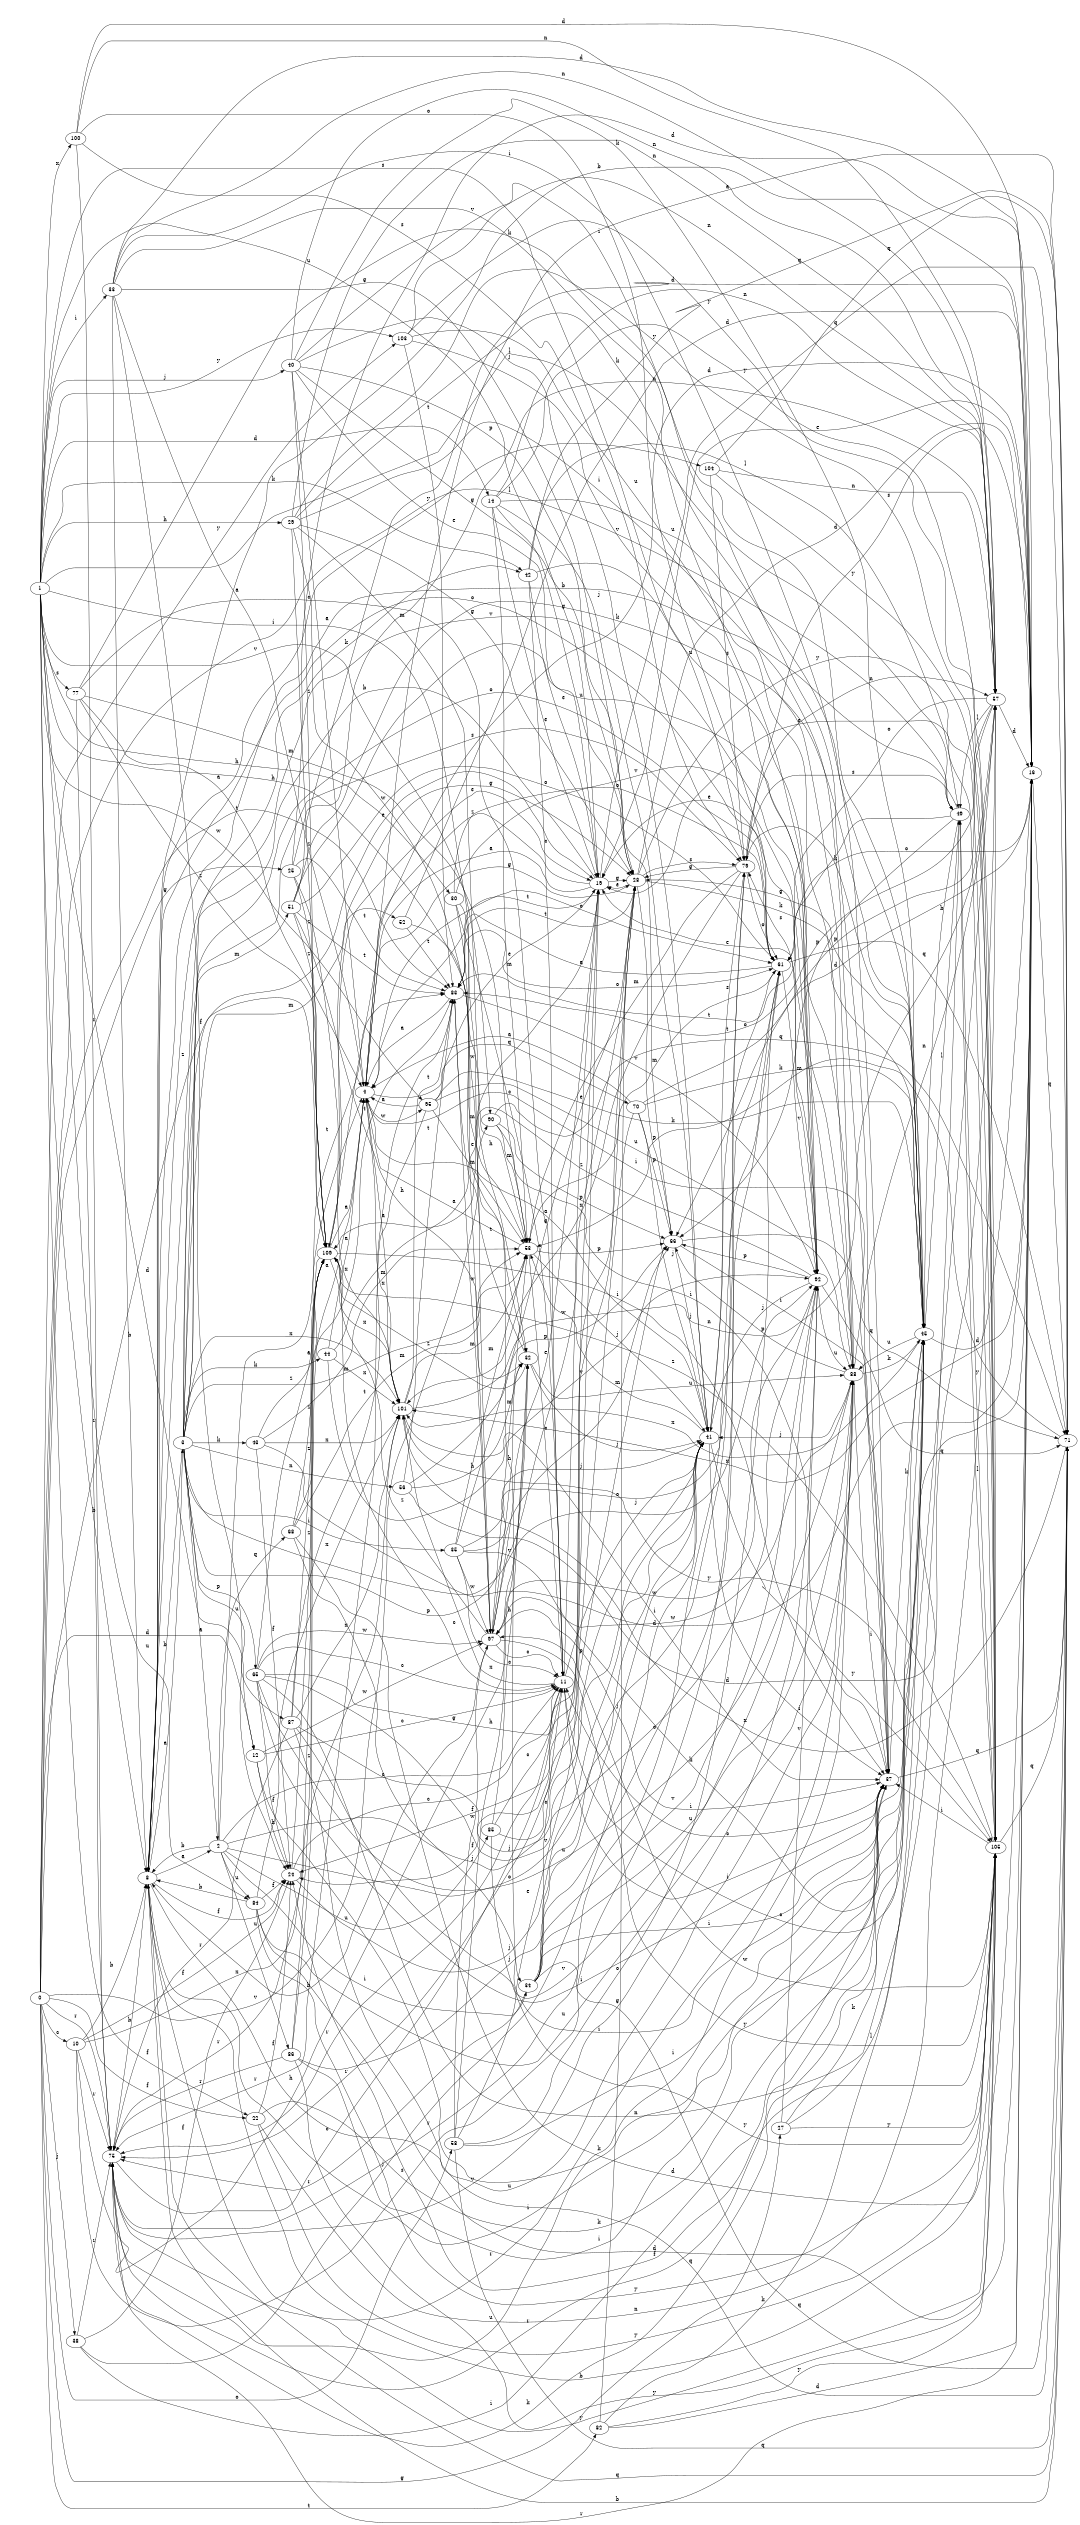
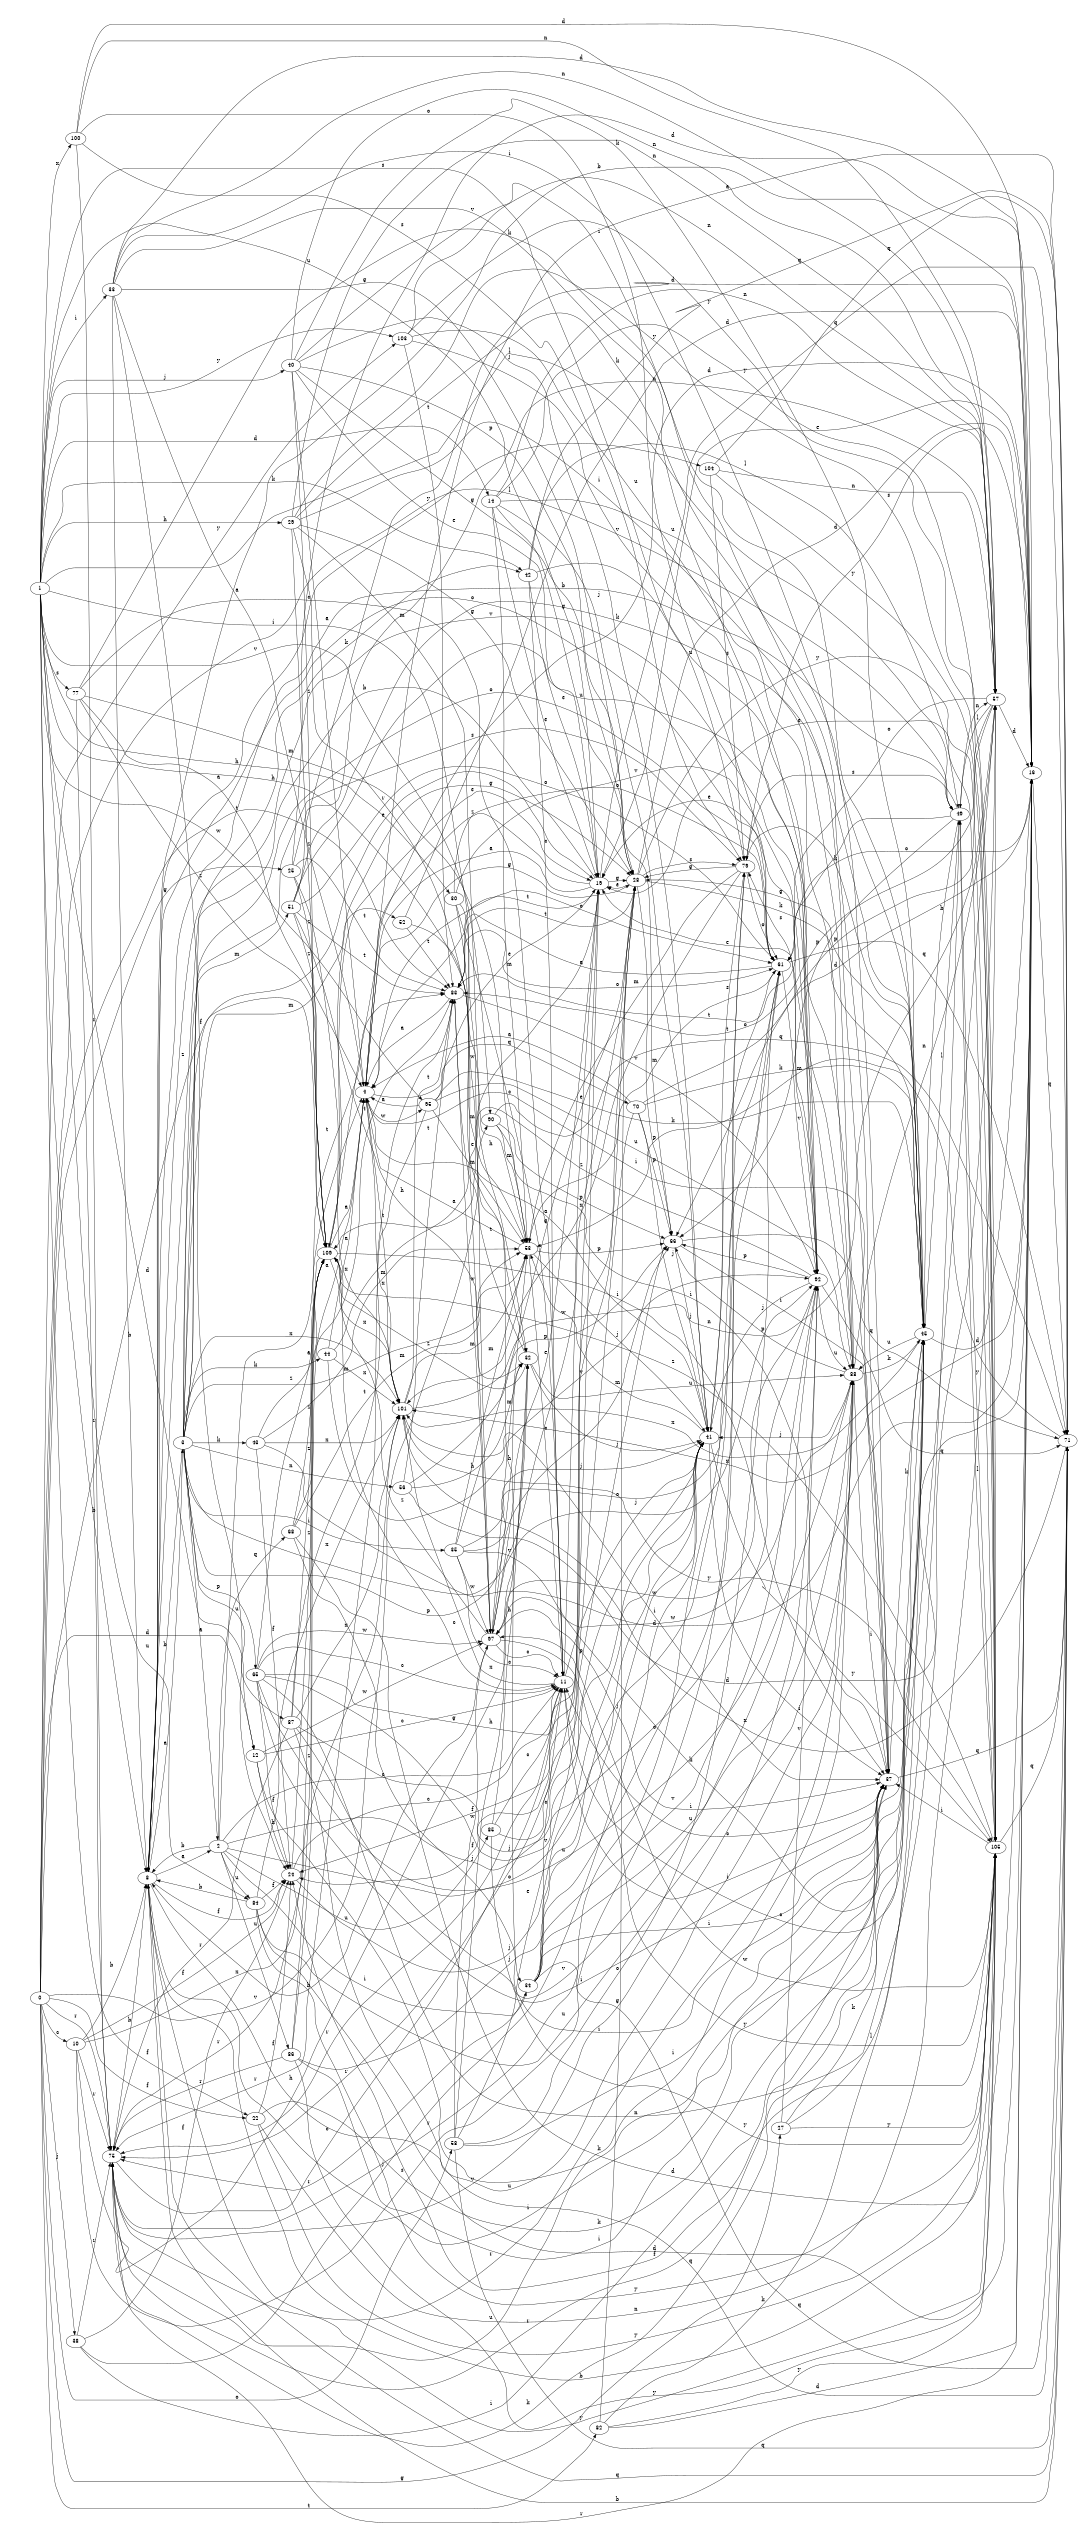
edge "79" -> "57": now "49" -> "57"
edge "29" -> "97": label "w" -> "r"
edge "101" -> "4": label "a" -> "t"
